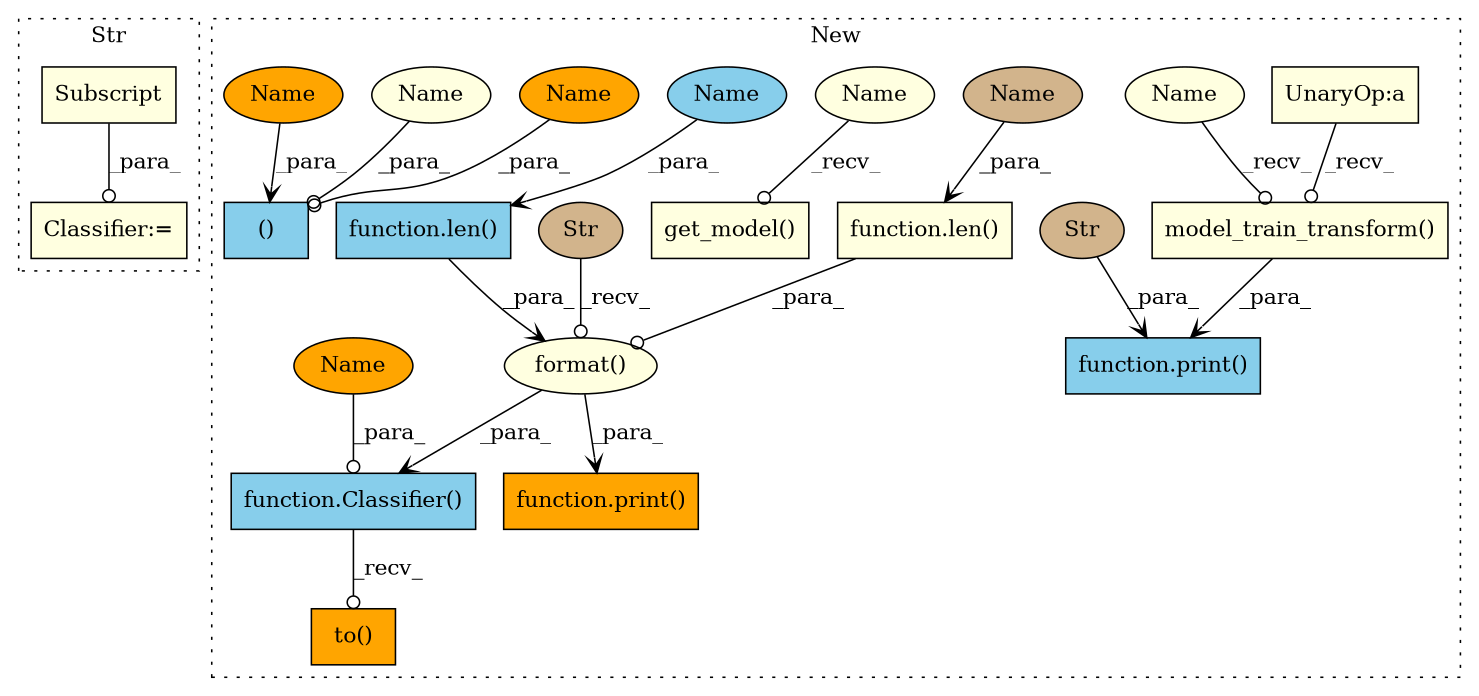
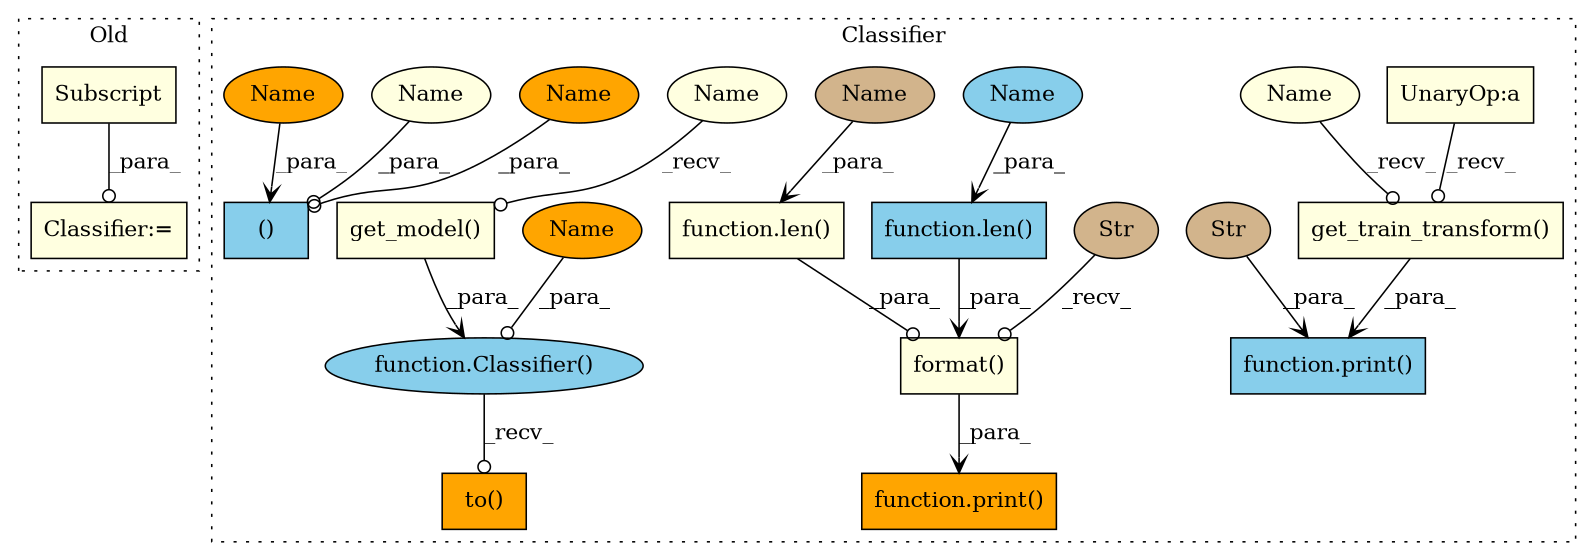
cluster "Str": label "Str" -> "Old"
cluster "New": label "New" -> "Classifier"
node "model_train_transform()": label "model_train_transform()" -> "get_train_transform()"
node "format()": shape ellipse -> box
edge "format()" -> "function.Classifier()": now "get_model()" -> "function.Classifier()"
node "function.Classifier()": shape box -> ellipse
